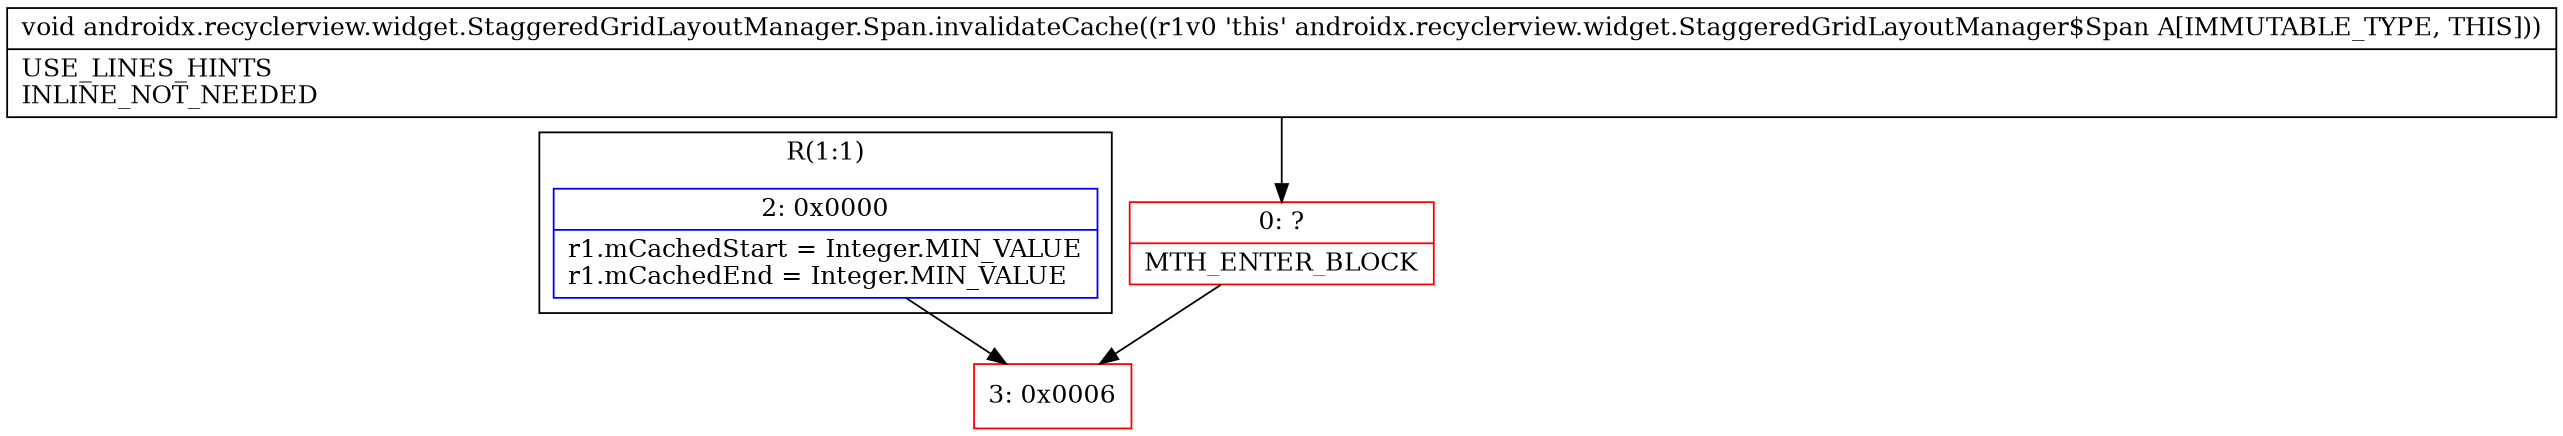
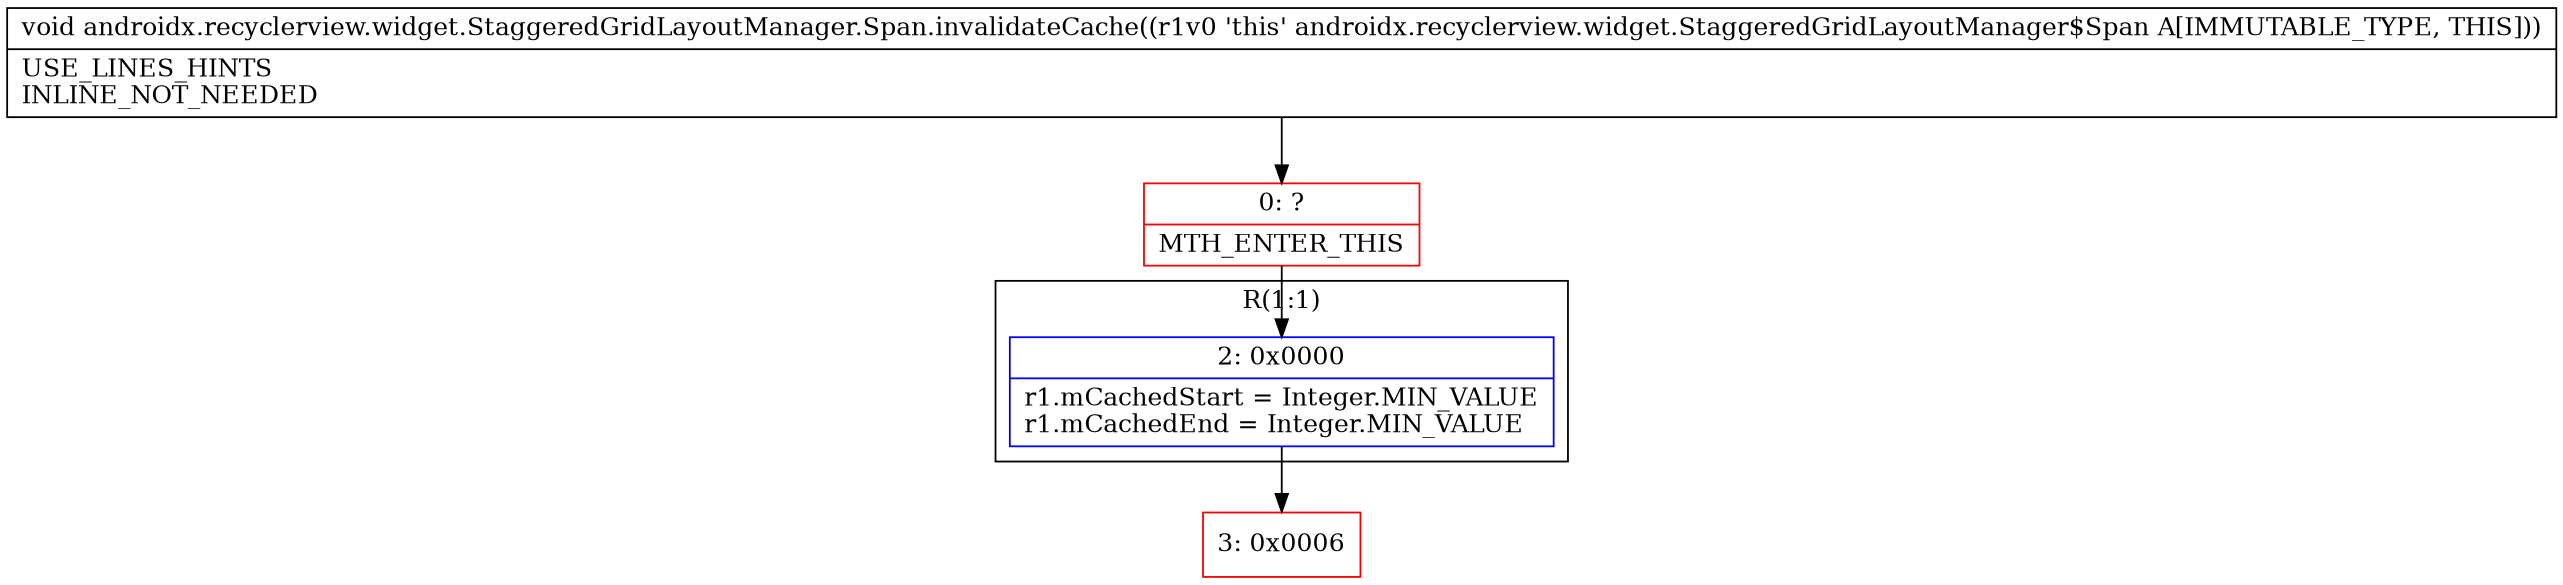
node "0: ?": text "MTH_ENTER_BLOCK" -> "MTH_ENTER_THIS"
edge "0: ?" -> "3: 0x0006": now "0: ?" -> "2: 0x0000"
